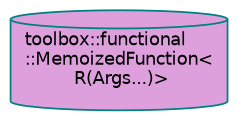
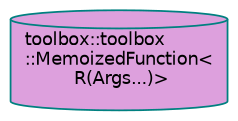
node "toolbox::functional ::MemoizedFunction< R(Args...)>": label "toolbox::functional ::MemoizedFunction< R(Args...)>" -> "toolbox::toolbox ::MemoizedFunction< R(Args...)>"
